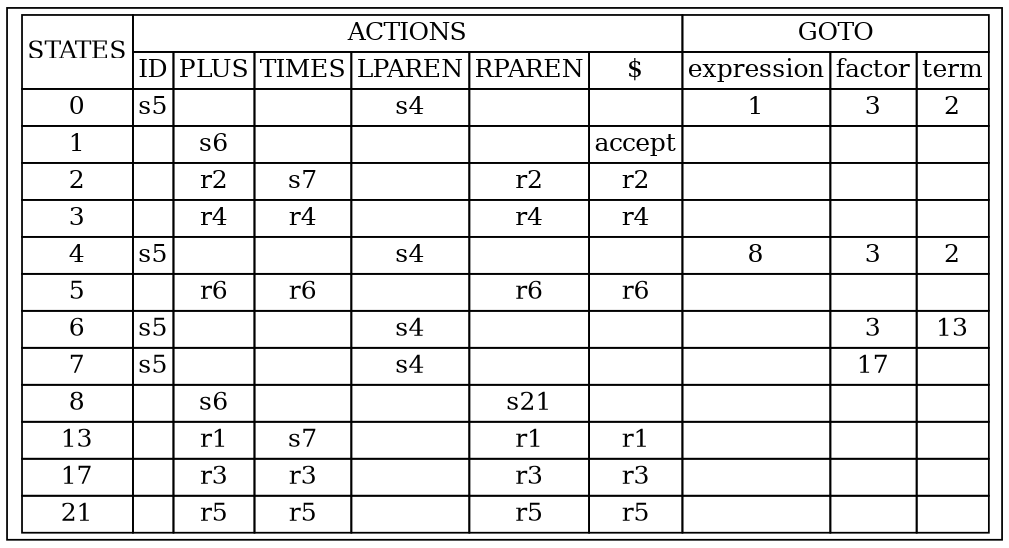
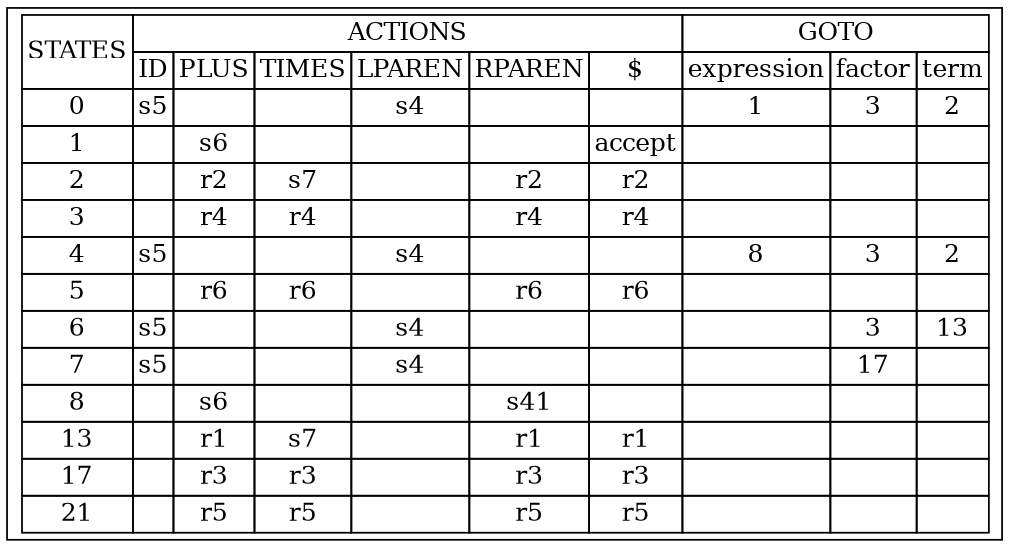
node "STATES": text "s21" -> "s41"
